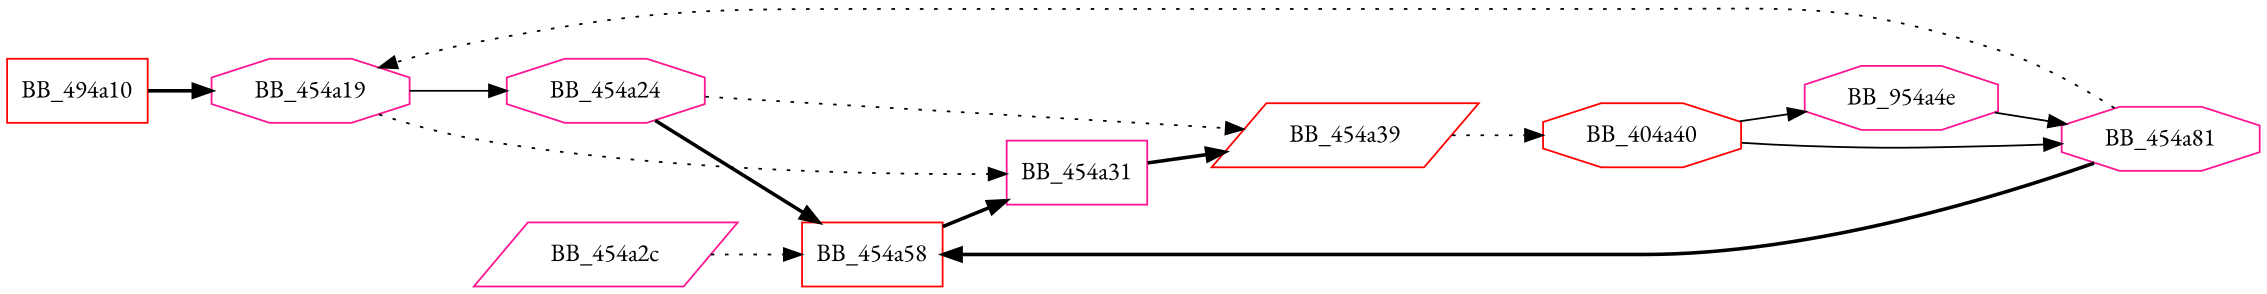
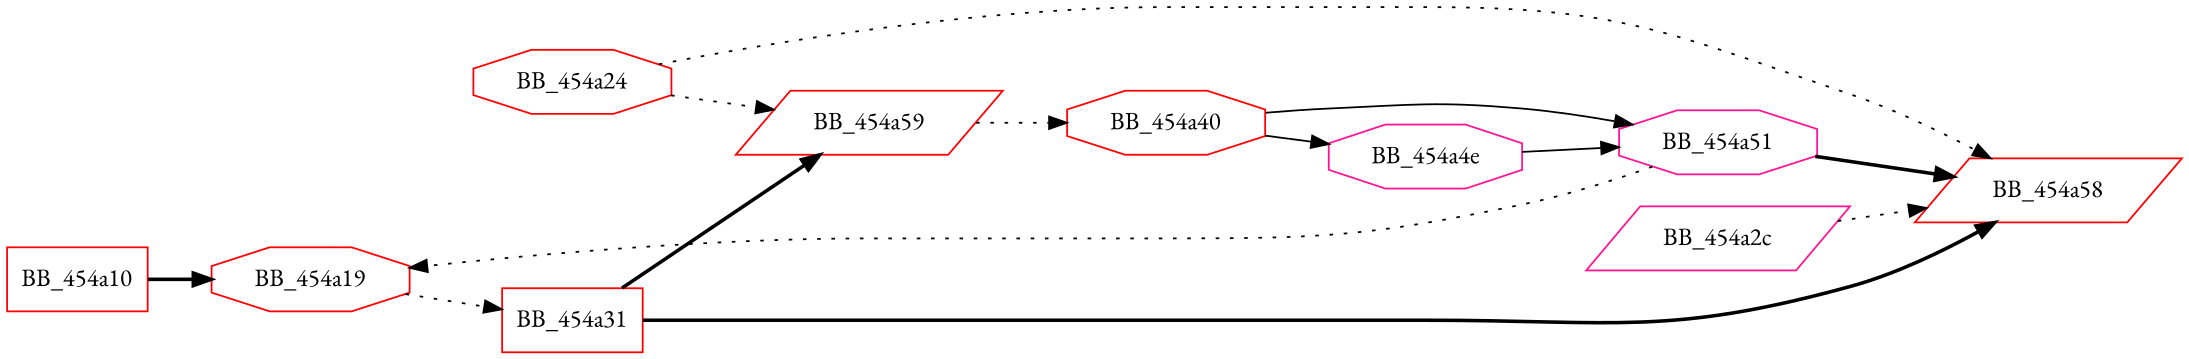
node "BB_494a10": label "BB_494a10" -> "BB_454a10"
node "BB_454a19": color deeppink -> red
edge "BB_454a19" -> "BB_454a24": removed
node "BB_454a24": color deeppink -> red
node "BB_954a4e": label "BB_954a4e" -> "BB_454a4e"
node "BB_454a39": label "BB_454a39" -> "BB_454a59"
node "BB_404a40": label "BB_404a40" -> "BB_454a40"
node "BB_454a81": label "BB_454a81" -> "BB_454a51"
edge "BB_454a24" -> "BB_454a58": style bold -> dotted
node "BB_454a31": color deeppink -> red
edge "BB_454a58" -> "BB_454a31": reversed
node "BB_454a58": shape box -> parallelogram
